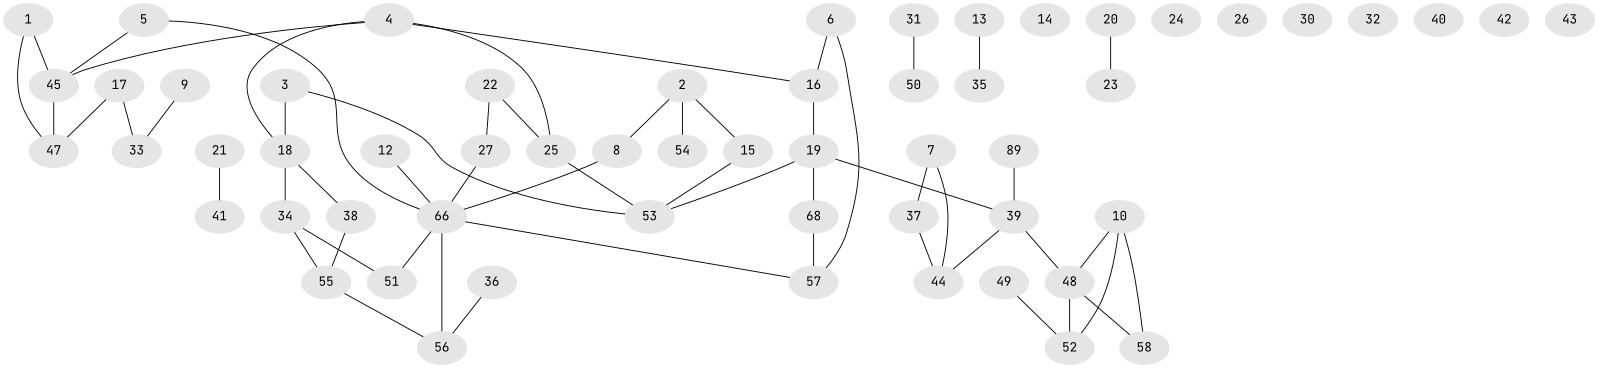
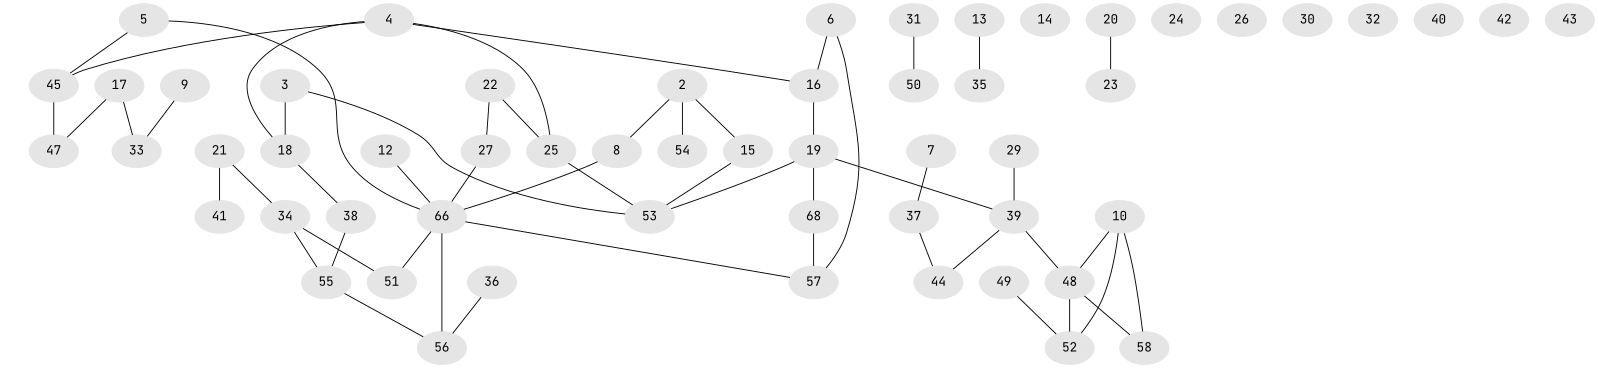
node "1": removed
node "89": label "89" -> "29"
edge "18" -- "34": now "21" -- "34"
edge "7" -- "44": removed
